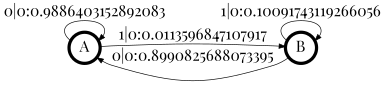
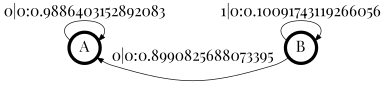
edge "A" -> "B": removed, label "1|0:0.0113596847107917"
